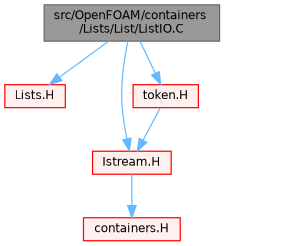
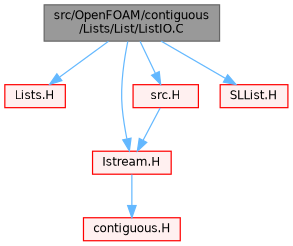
node "src/OpenFOAM/containers /Lists/List/ListIO.C": label "src/OpenFOAM/containers /Lists/List/ListIO.C" -> "src/OpenFOAM/contiguous /Lists/List/ListIO.C"
node "token.H": label "token.H" -> "src.H"
node "SLList.H": added
node "containers.H": label "containers.H" -> "contiguous.H"
